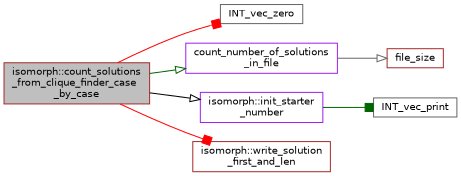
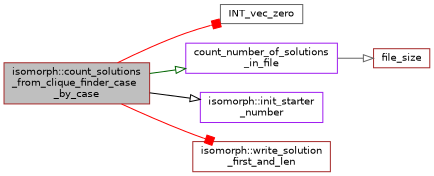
node "INT_vec_print": removed
